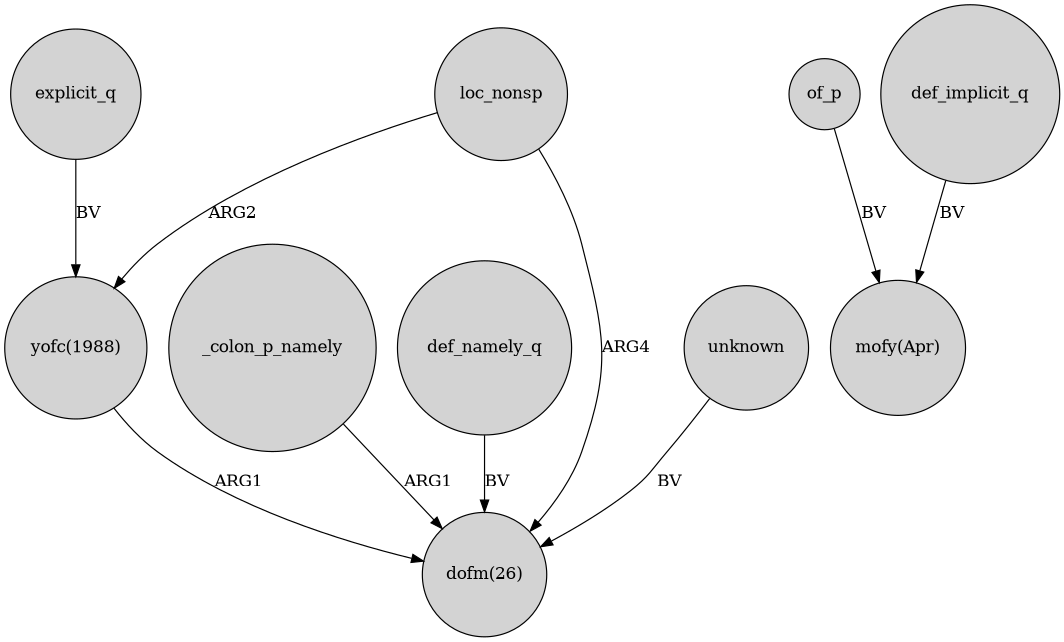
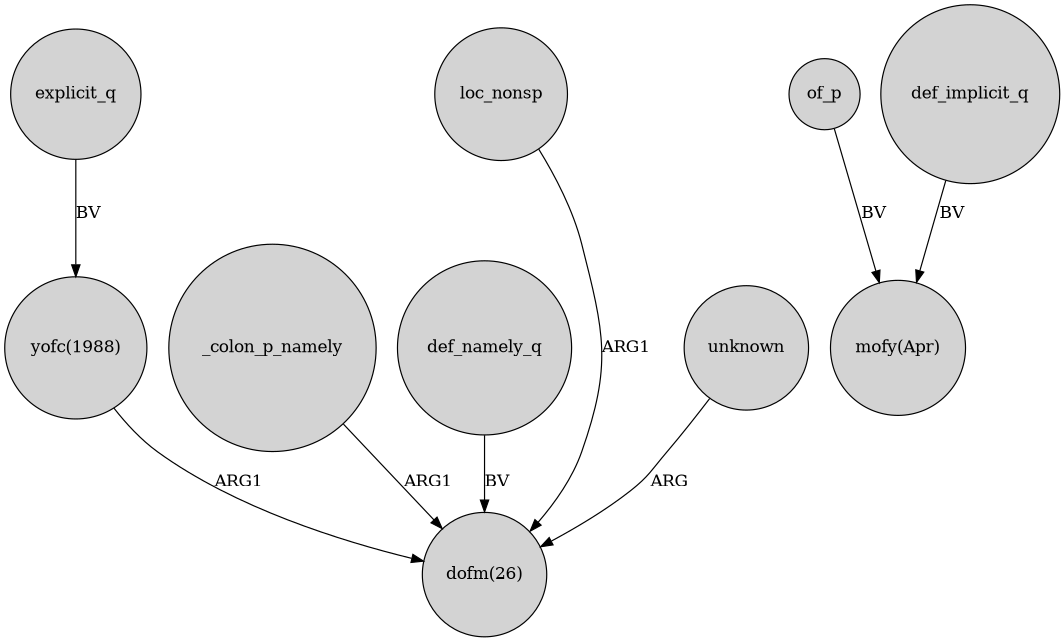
edge "loc_nonsp" -> "yofc(1988)": removed, label "ARG2"
edge "loc_nonsp" -> "dofm(26)": label "ARG4" -> "ARG1"
edge "unknown" -> "dofm(26)": label "BV" -> "ARG"
